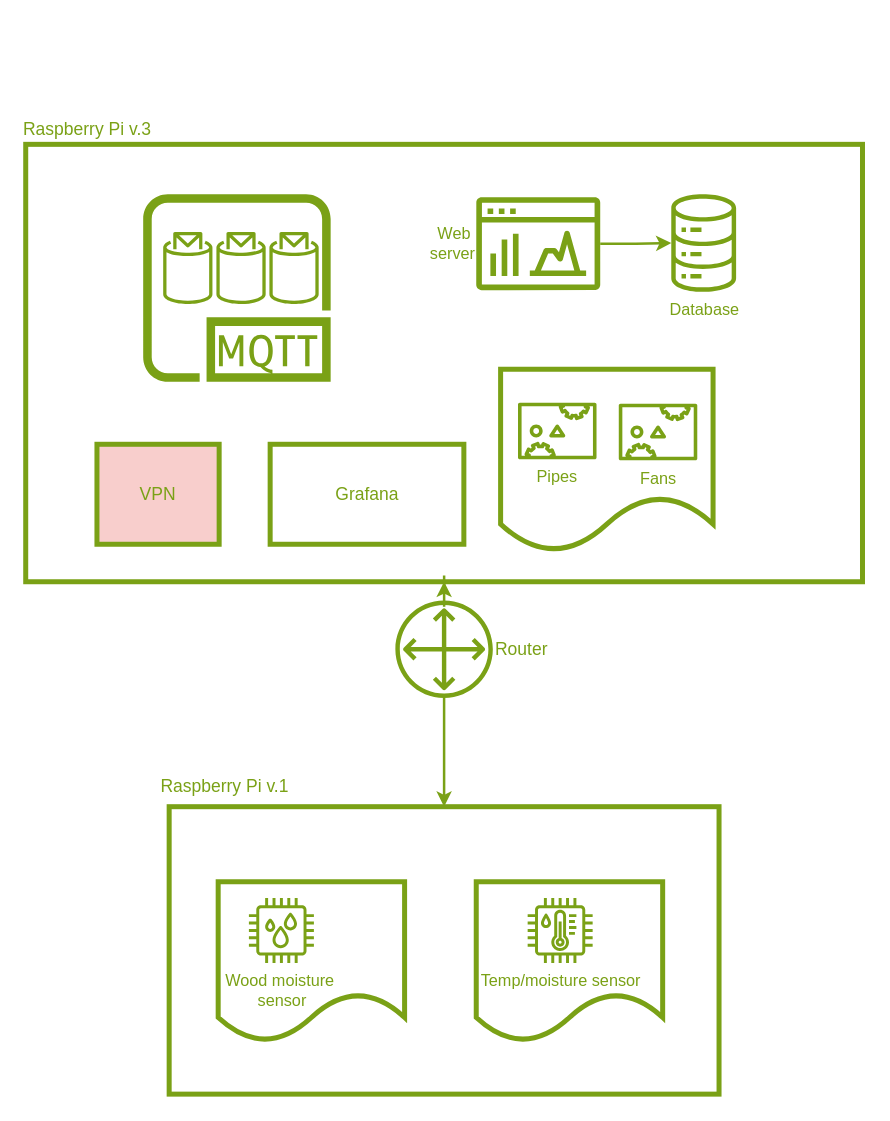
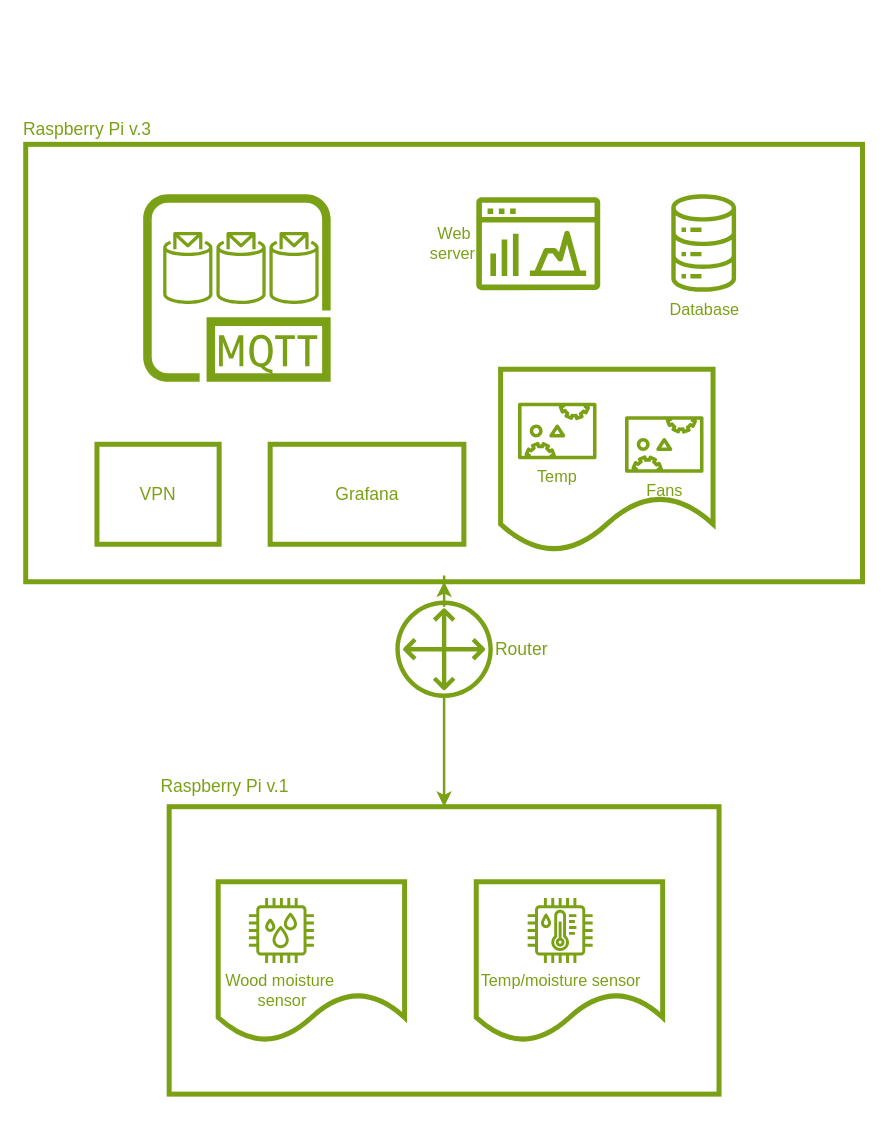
edge "Web server" -> "Database": removed
node "Fans": moved (658, 432) -> (664, 445)
node "Pipes": label "Pipes" -> "Temp"
node "VPN": fillcolor #f8cecc -> #ffffff
